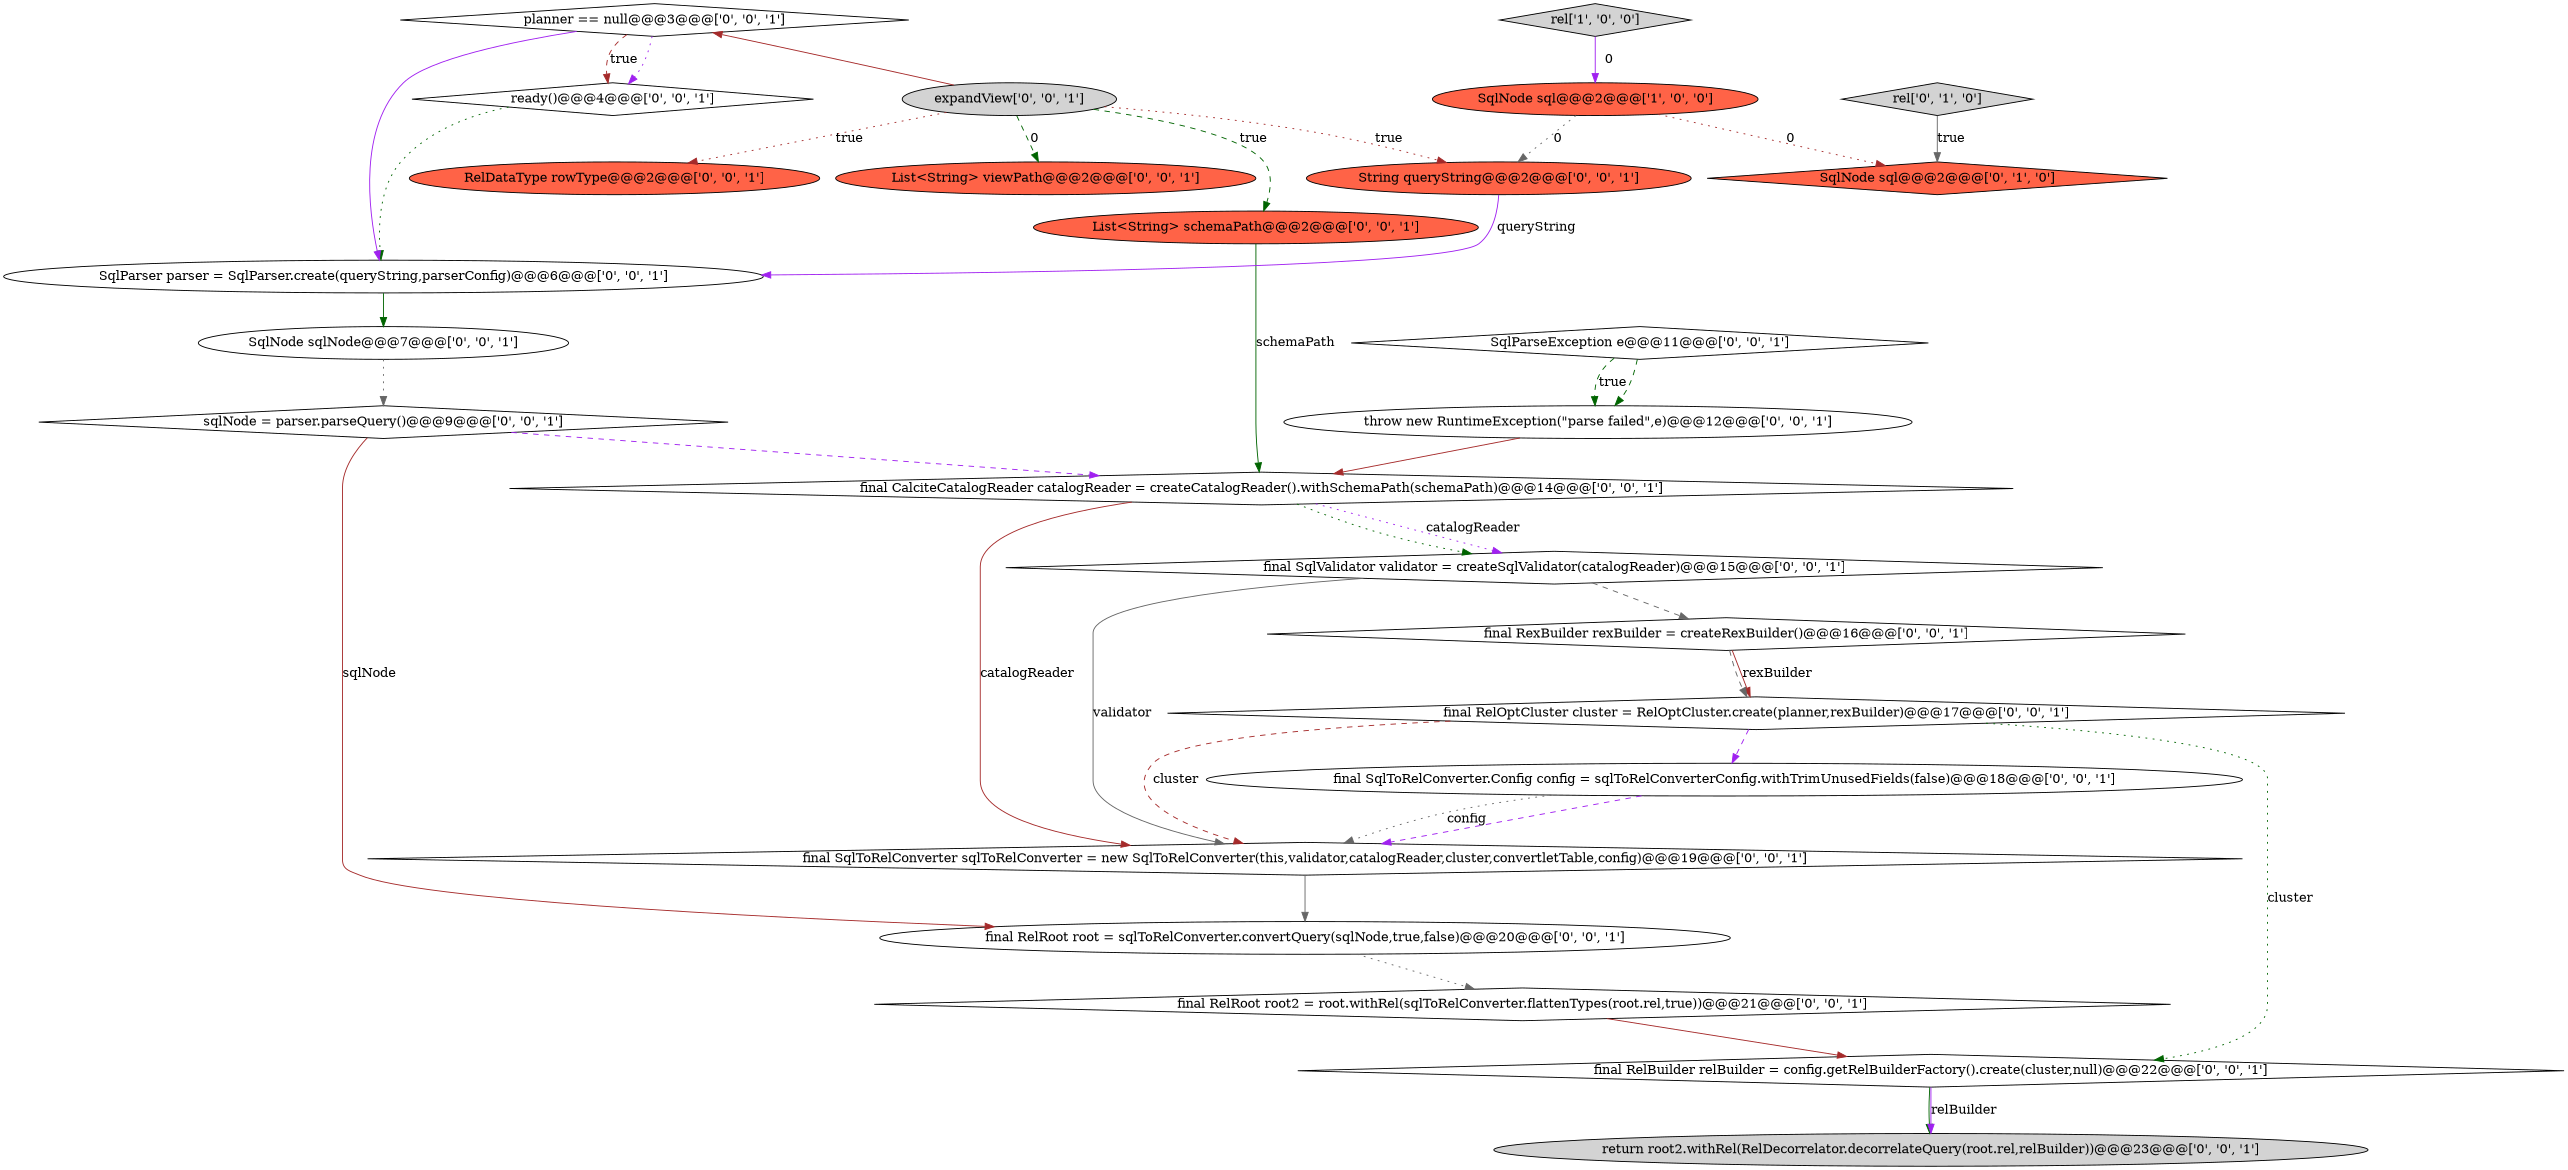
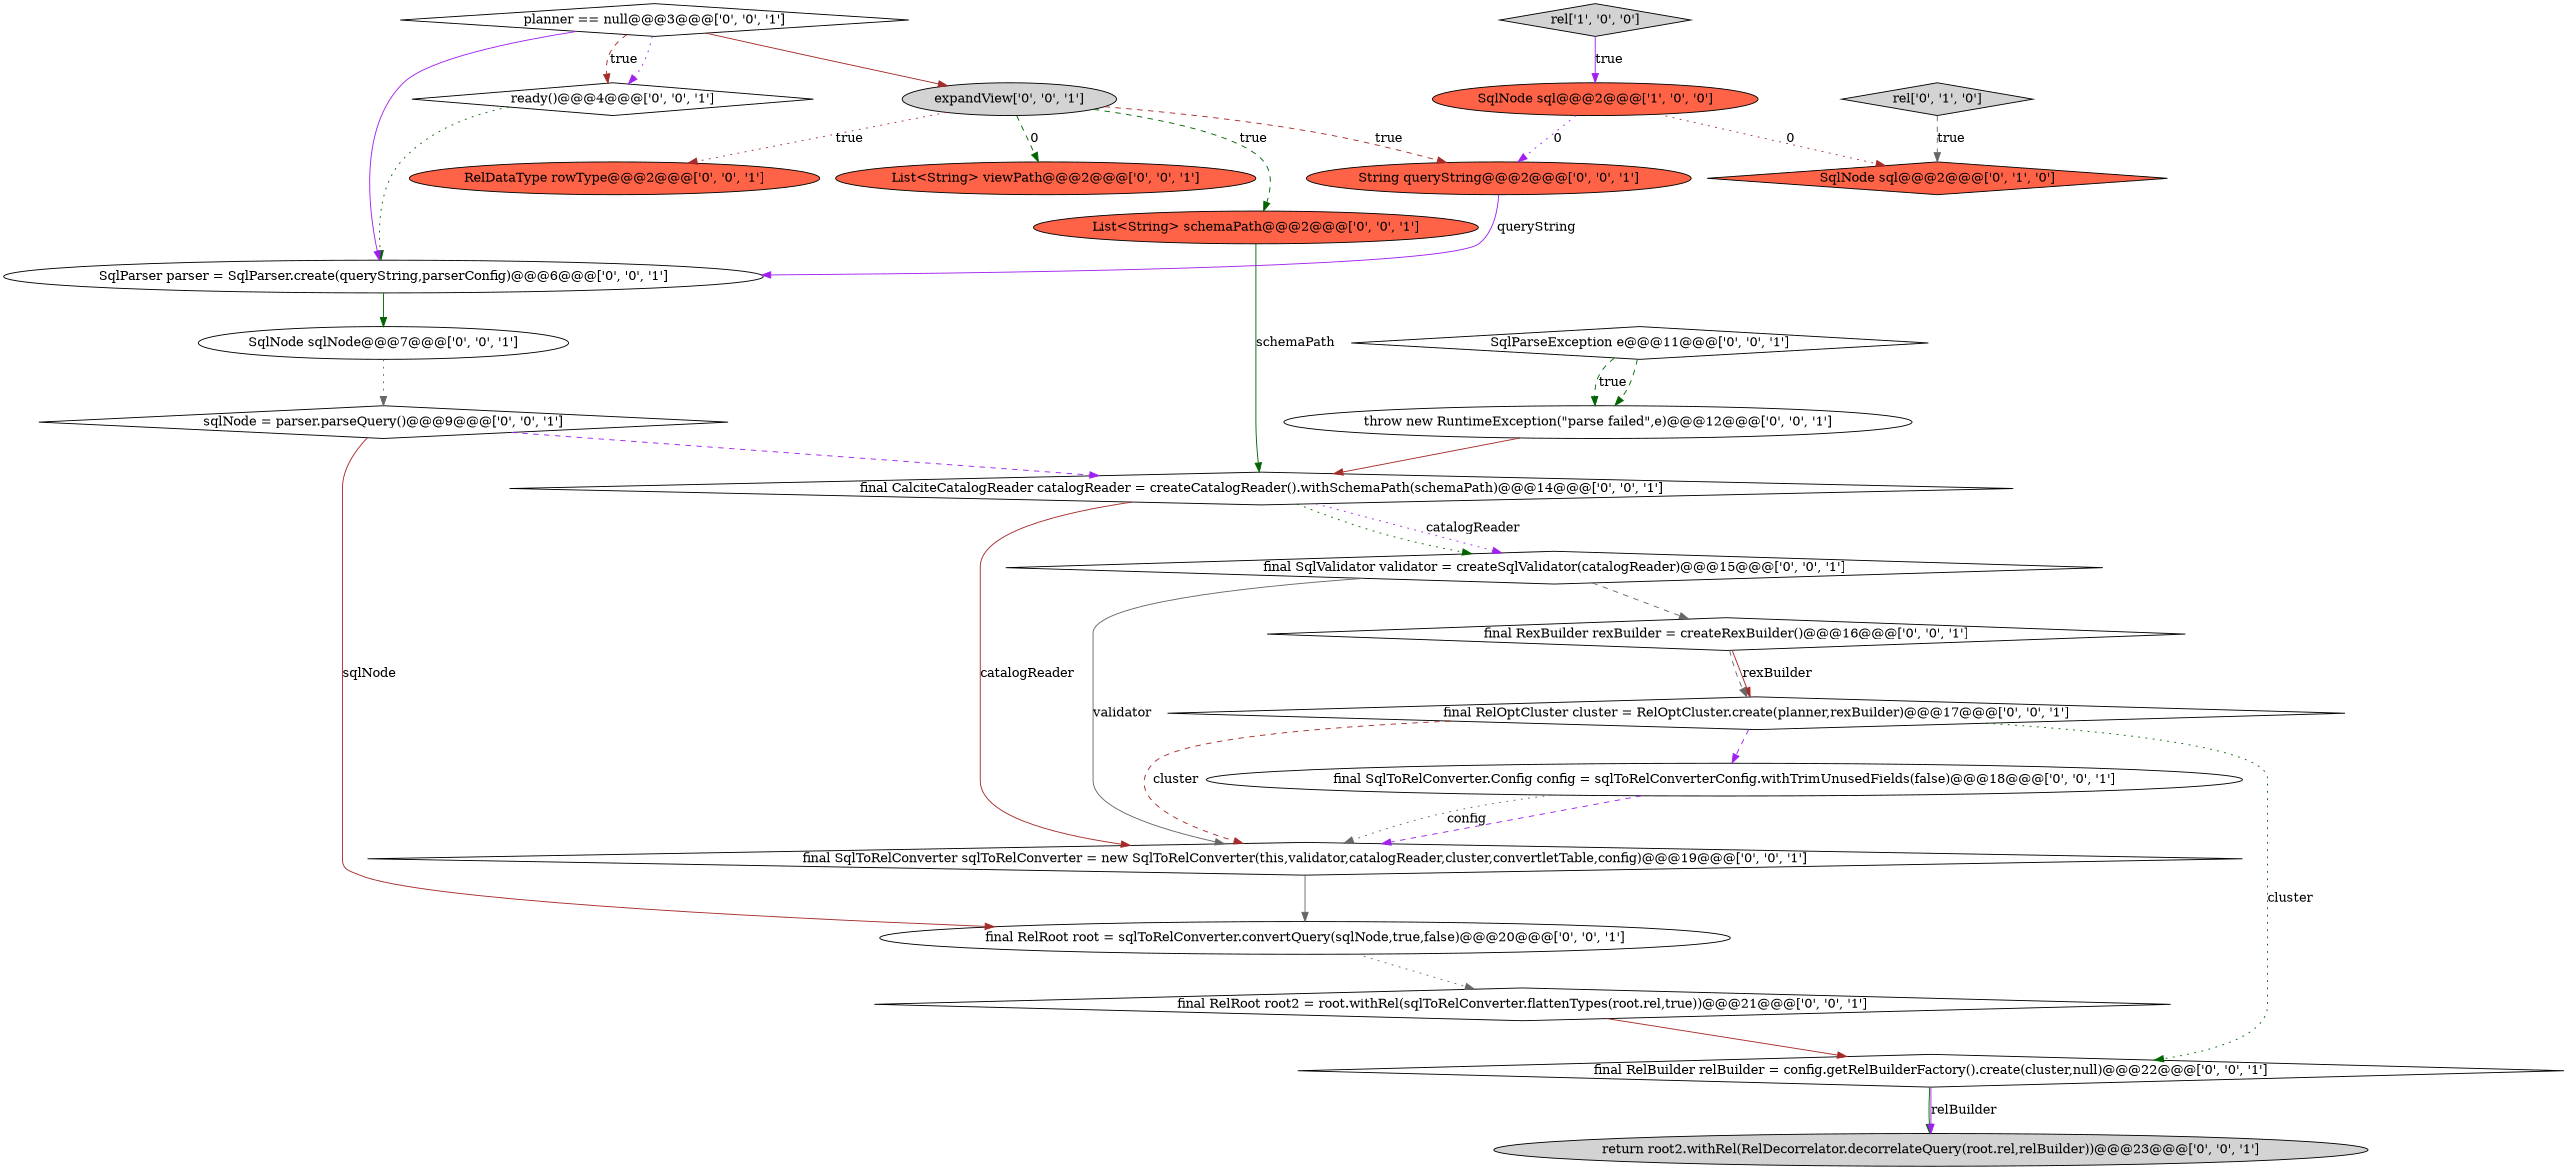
edge "expandView['0', '0', '1']" -> "planner == null@@@3@@@['0', '0', '1']": reversed
edge "rel['1', '0', '0']" -> "SqlNode sql@@@2@@@['1', '0', '0']": label "0" -> "true"
edge "expandView['0', '0', '1']" -> "String queryString@@@2@@@['0', '0', '1']": style dotted -> dashed
edge "rel['0', '1', '0']" -> "SqlNode sql@@@2@@@['0', '1', '0']": style solid -> dashed
edge "SqlNode sql@@@2@@@['1', '0', '0']" -> "String queryString@@@2@@@['0', '0', '1']": color gray40 -> purple
